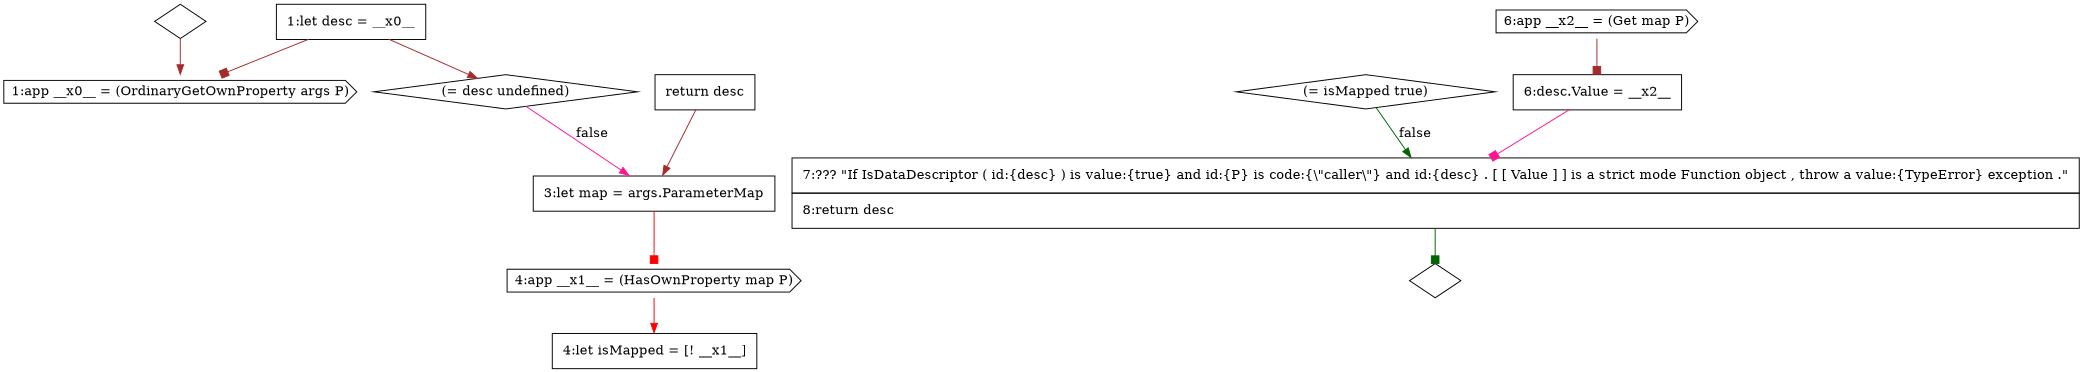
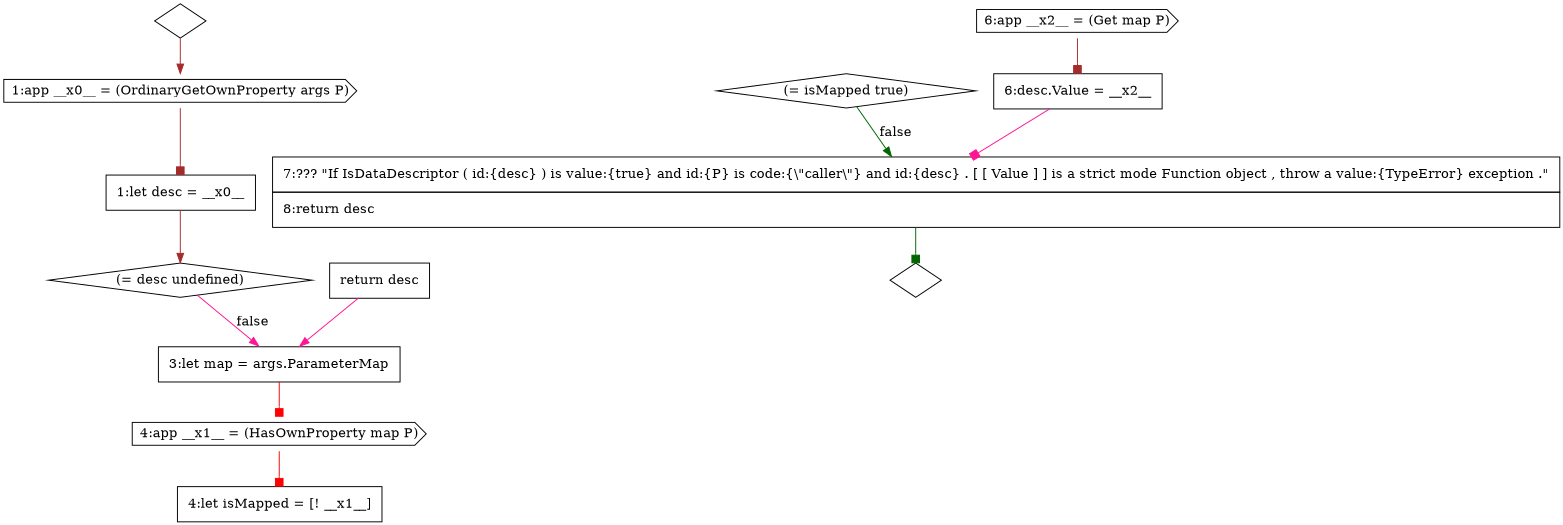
edge "1:let desc = __x0__" -> "1:app __x0__ = (OrdinaryGetOwnProperty args P)": reversed
edge "return desc" -> "3:let map = args.ParameterMap": color brown -> deeppink
edge "4:app __x1__ = (HasOwnProperty map P)" -> "4:let isMapped = [! __x1__]": arrowhead normal -> box
